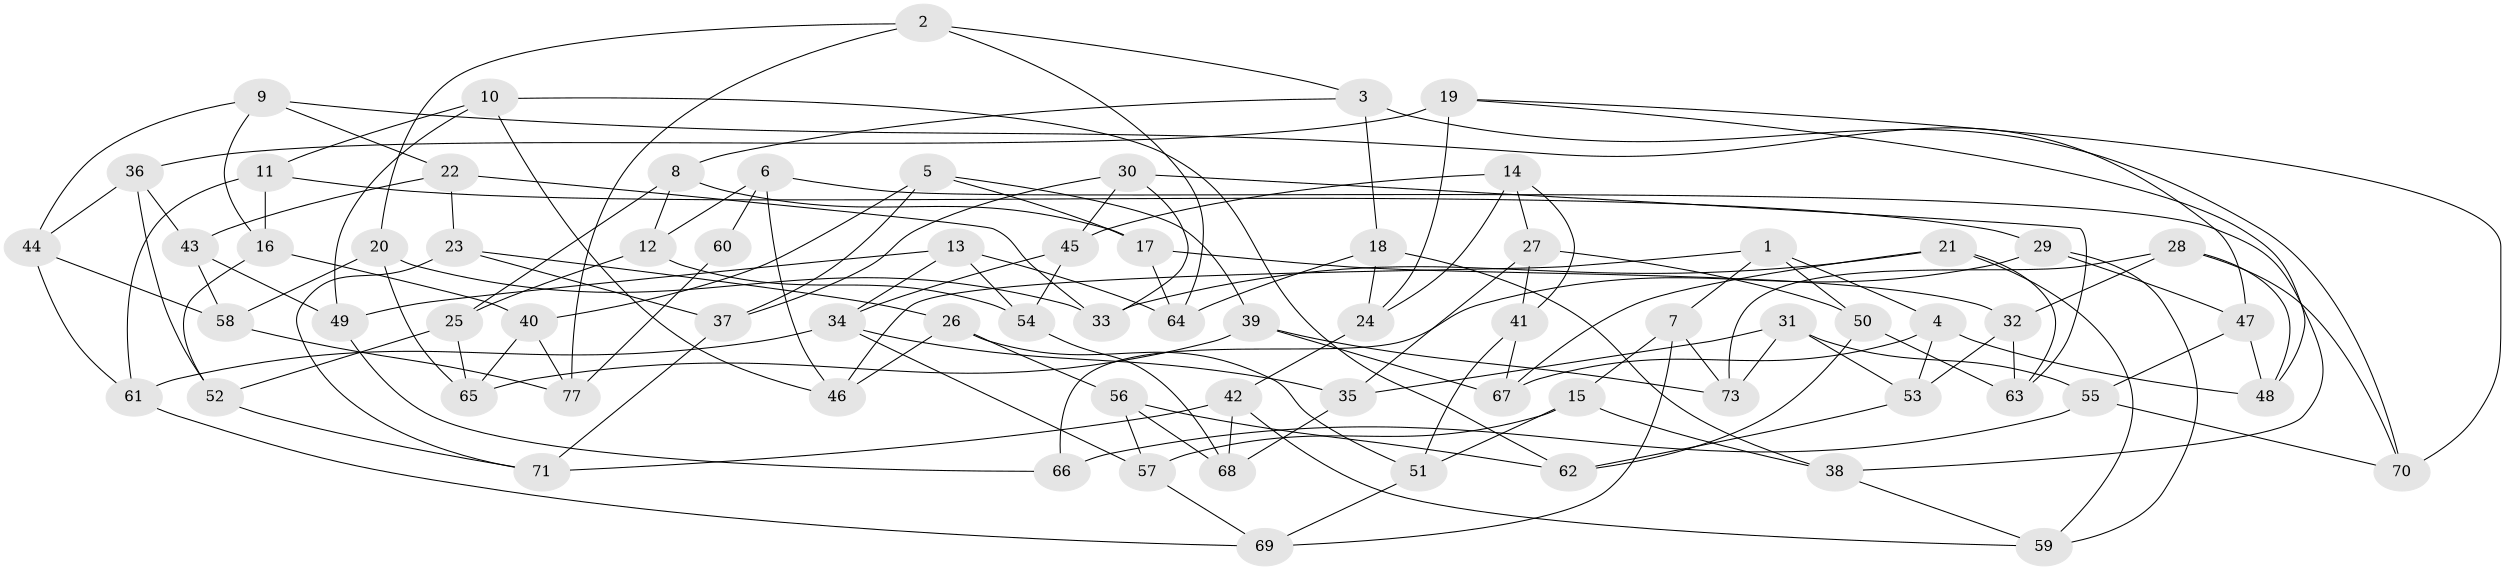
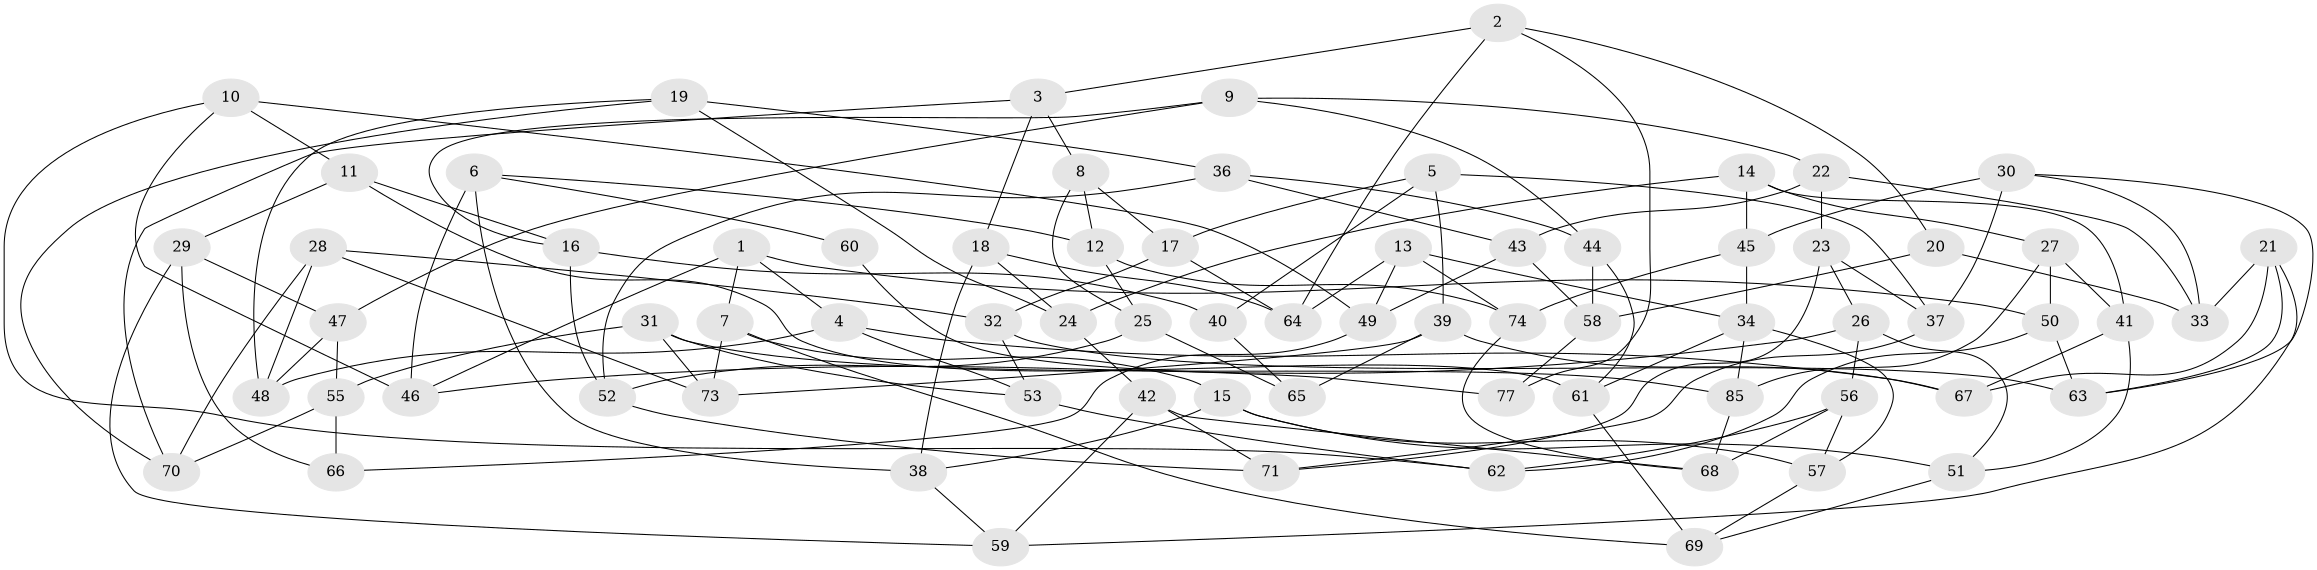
node "54": label "54" -> "74"
edge "20" -- "65": removed
edge "40" -- "77": removed
node "35": label "35" -> "85"
